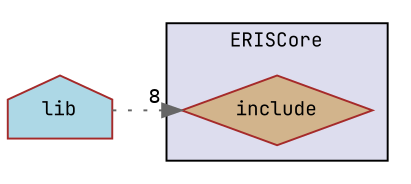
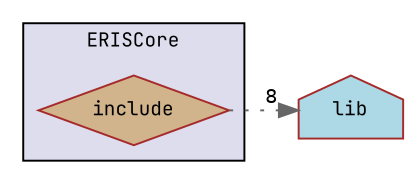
edge "lib" -> "include": reversed
